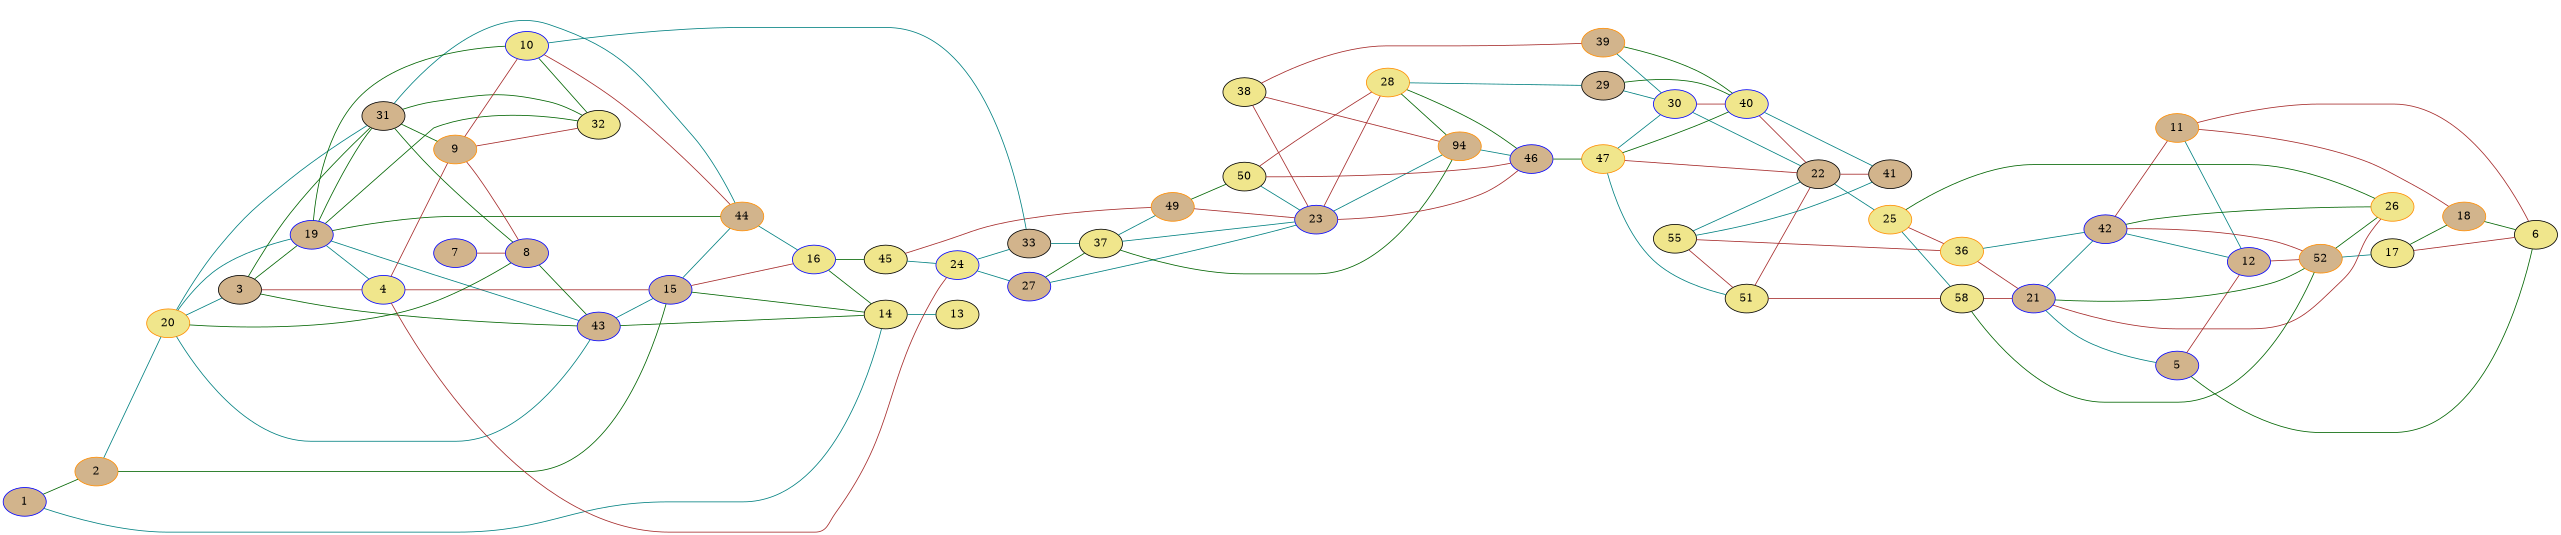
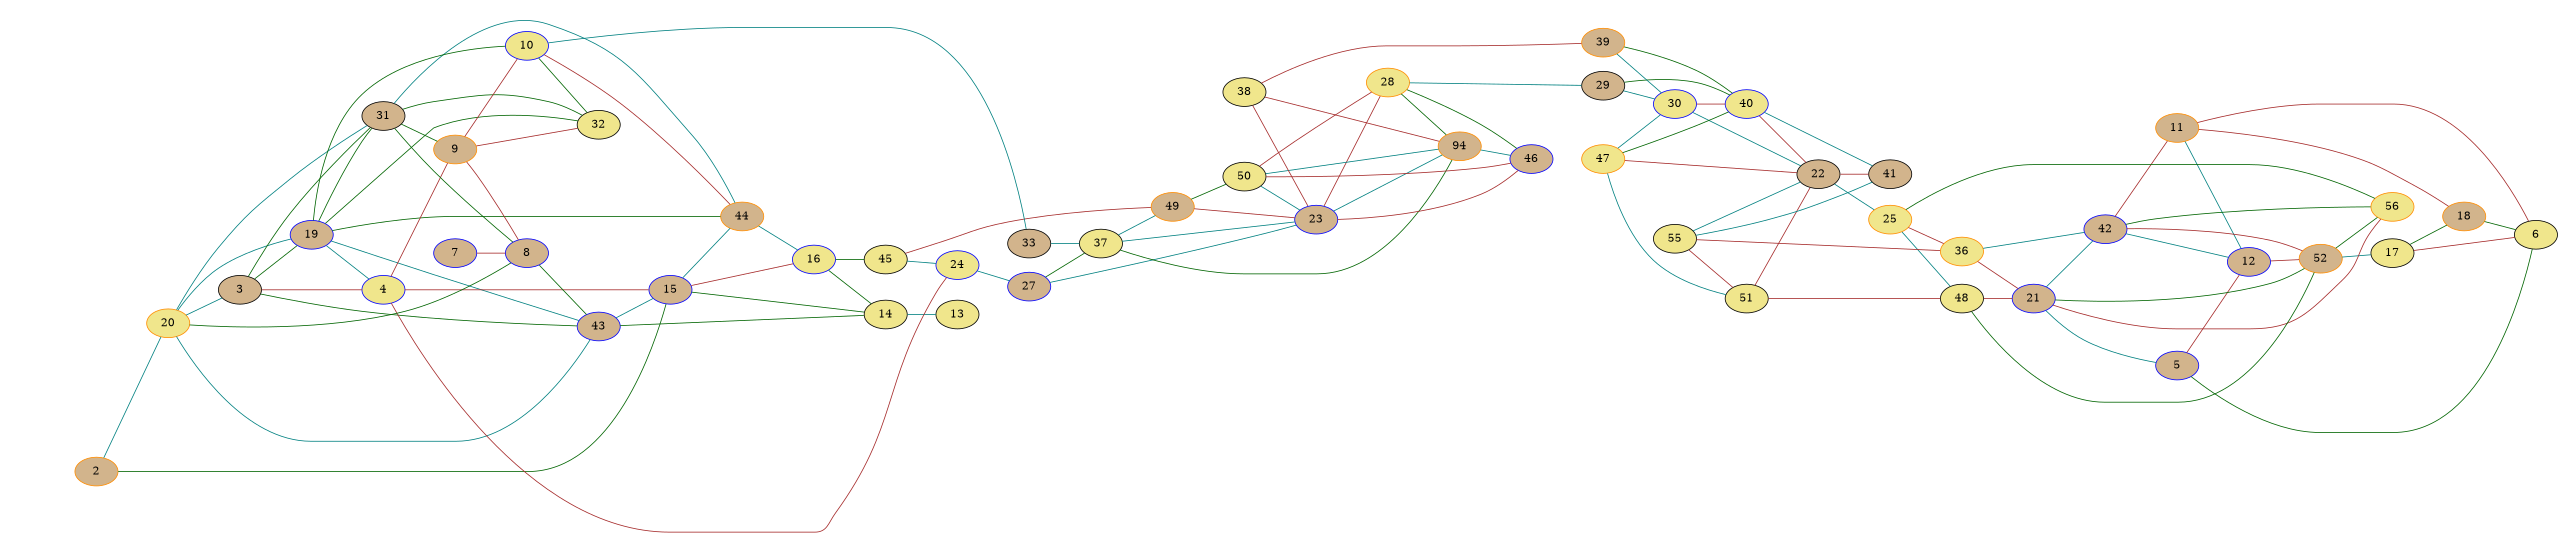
edge "46" -- "47": removed
edge "94" -- "50": added
node "26": label "26" -> "56"
edge "33" -- "24": removed
node "58": label "58" -> "48"
node "1": removed
